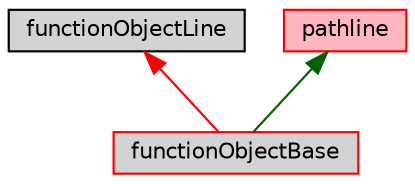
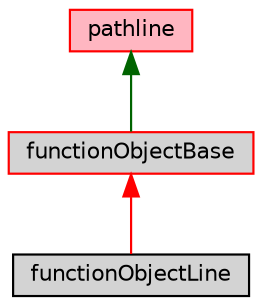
edge "functionObjectBase" -> "functionObjectLine": reversed
